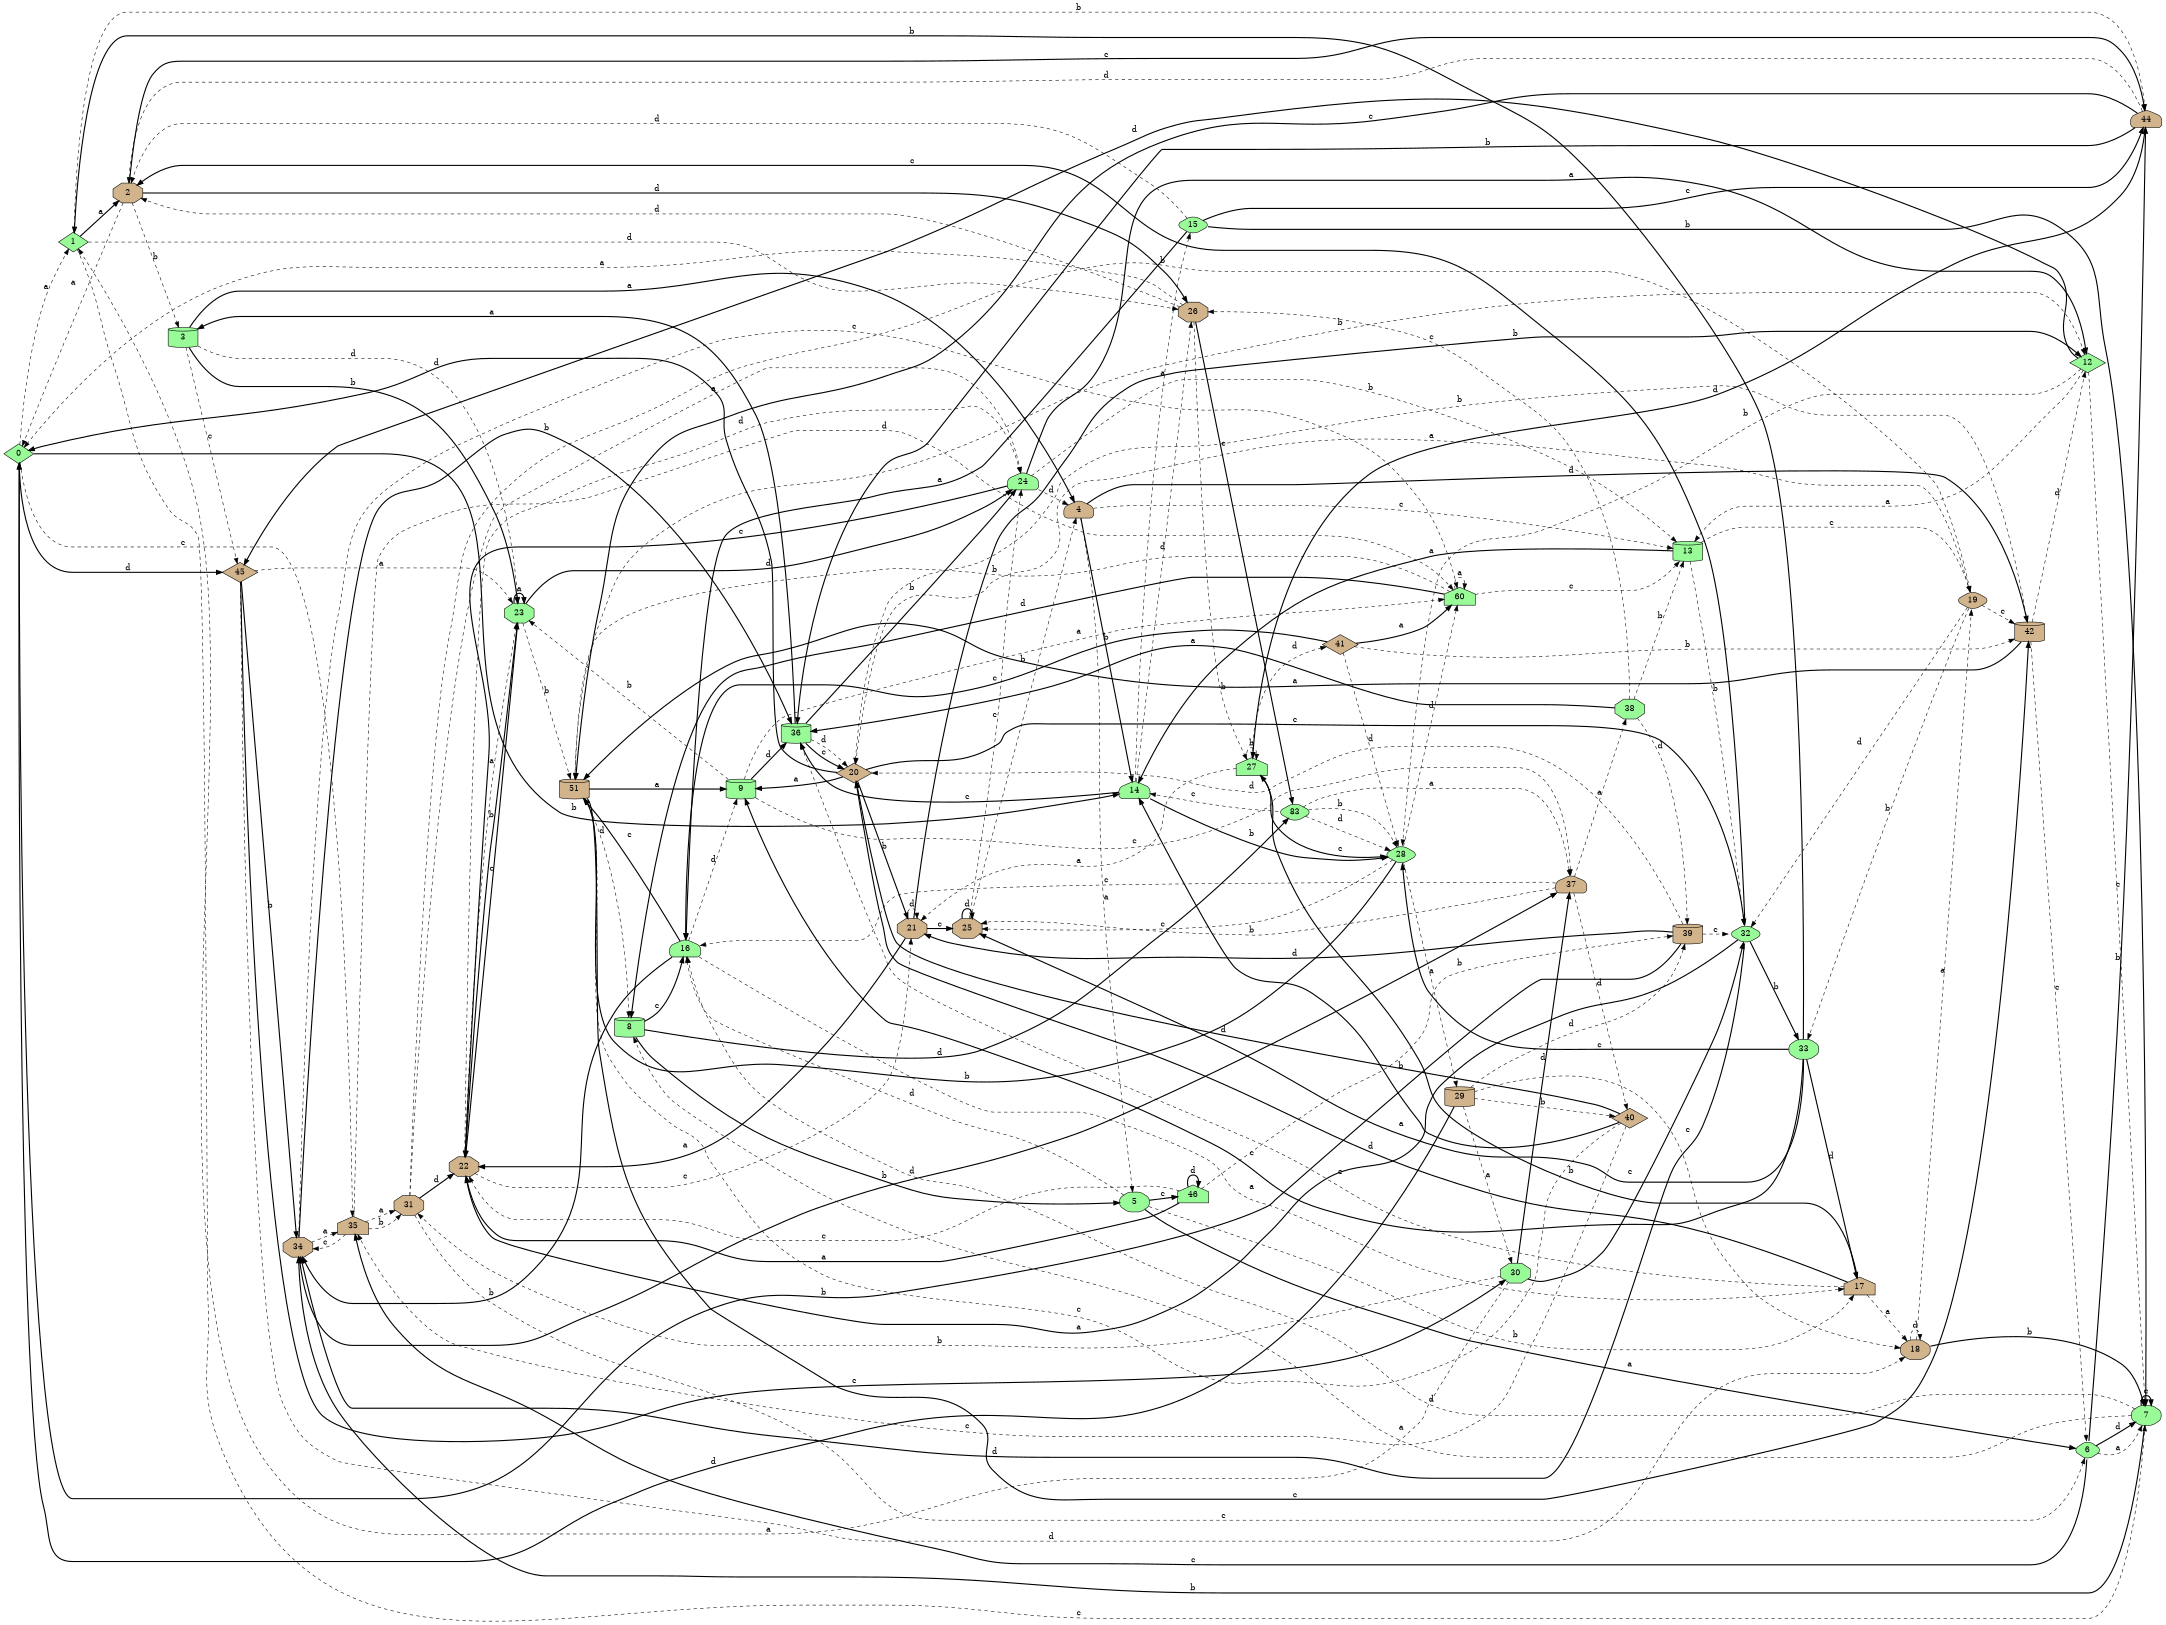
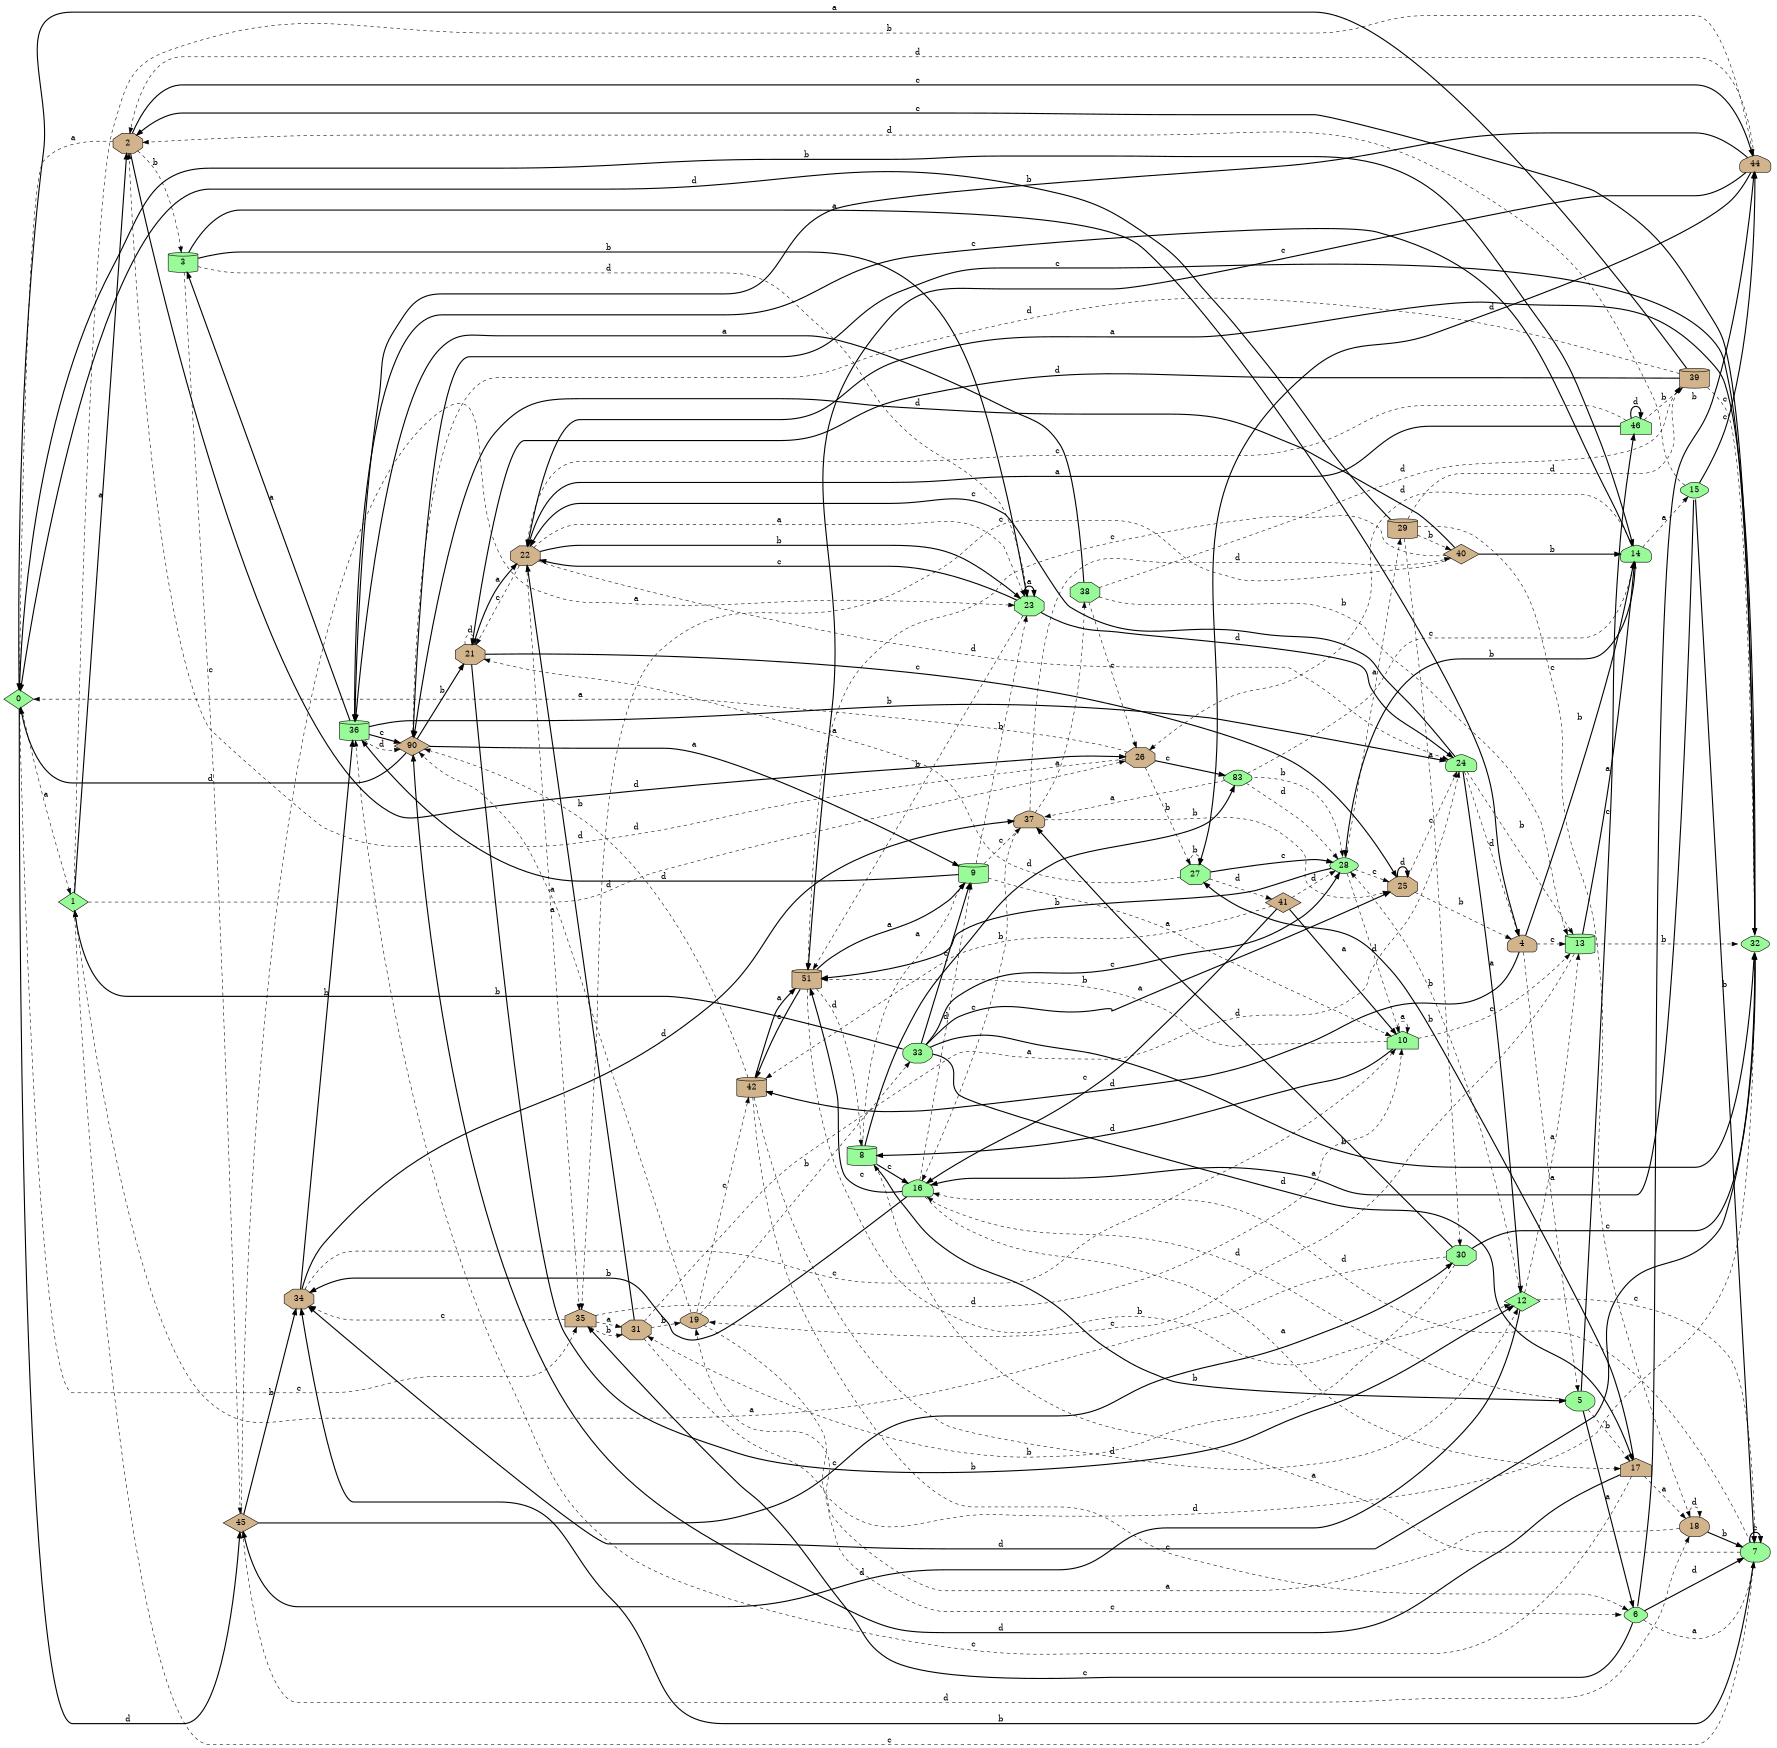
node "60": label "60" -> "10"
node "27": shape house -> octagon
node "20": label "20" -> "90"
edge "32" -> "33": reversed
edge "8" -> "9": added, label "a"
edge "34" -> "35": now "22" -> "35"
edge "39" -> "0": label "b" -> "a"
